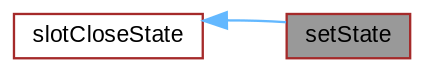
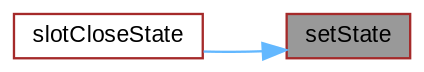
edge "setState" -> "slotCloseState": reversed
